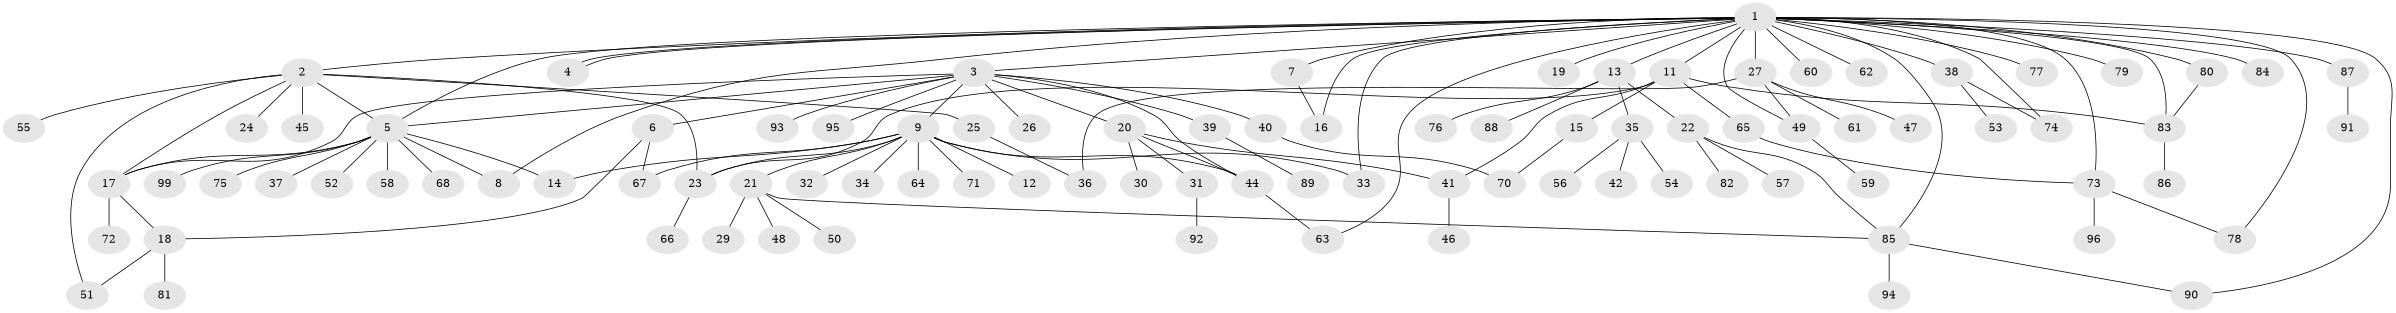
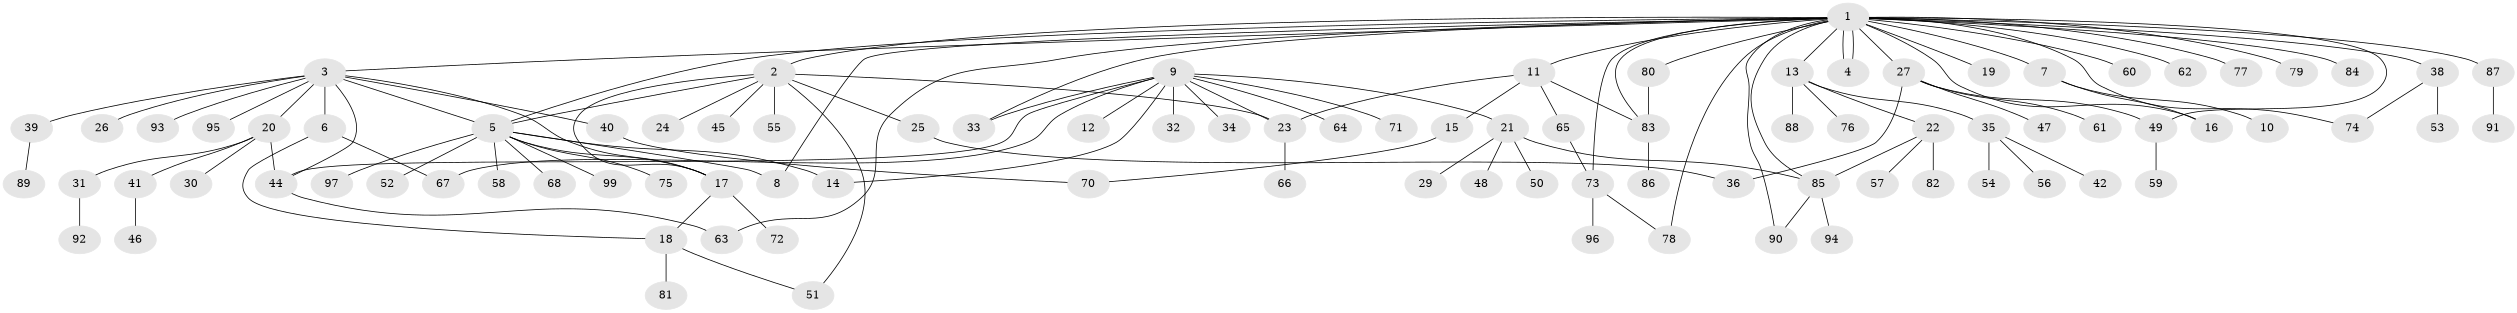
edge "3" -- "9": removed
edge "11" -- "41": removed
node "10": added
node "37": label "37" -> "97"
